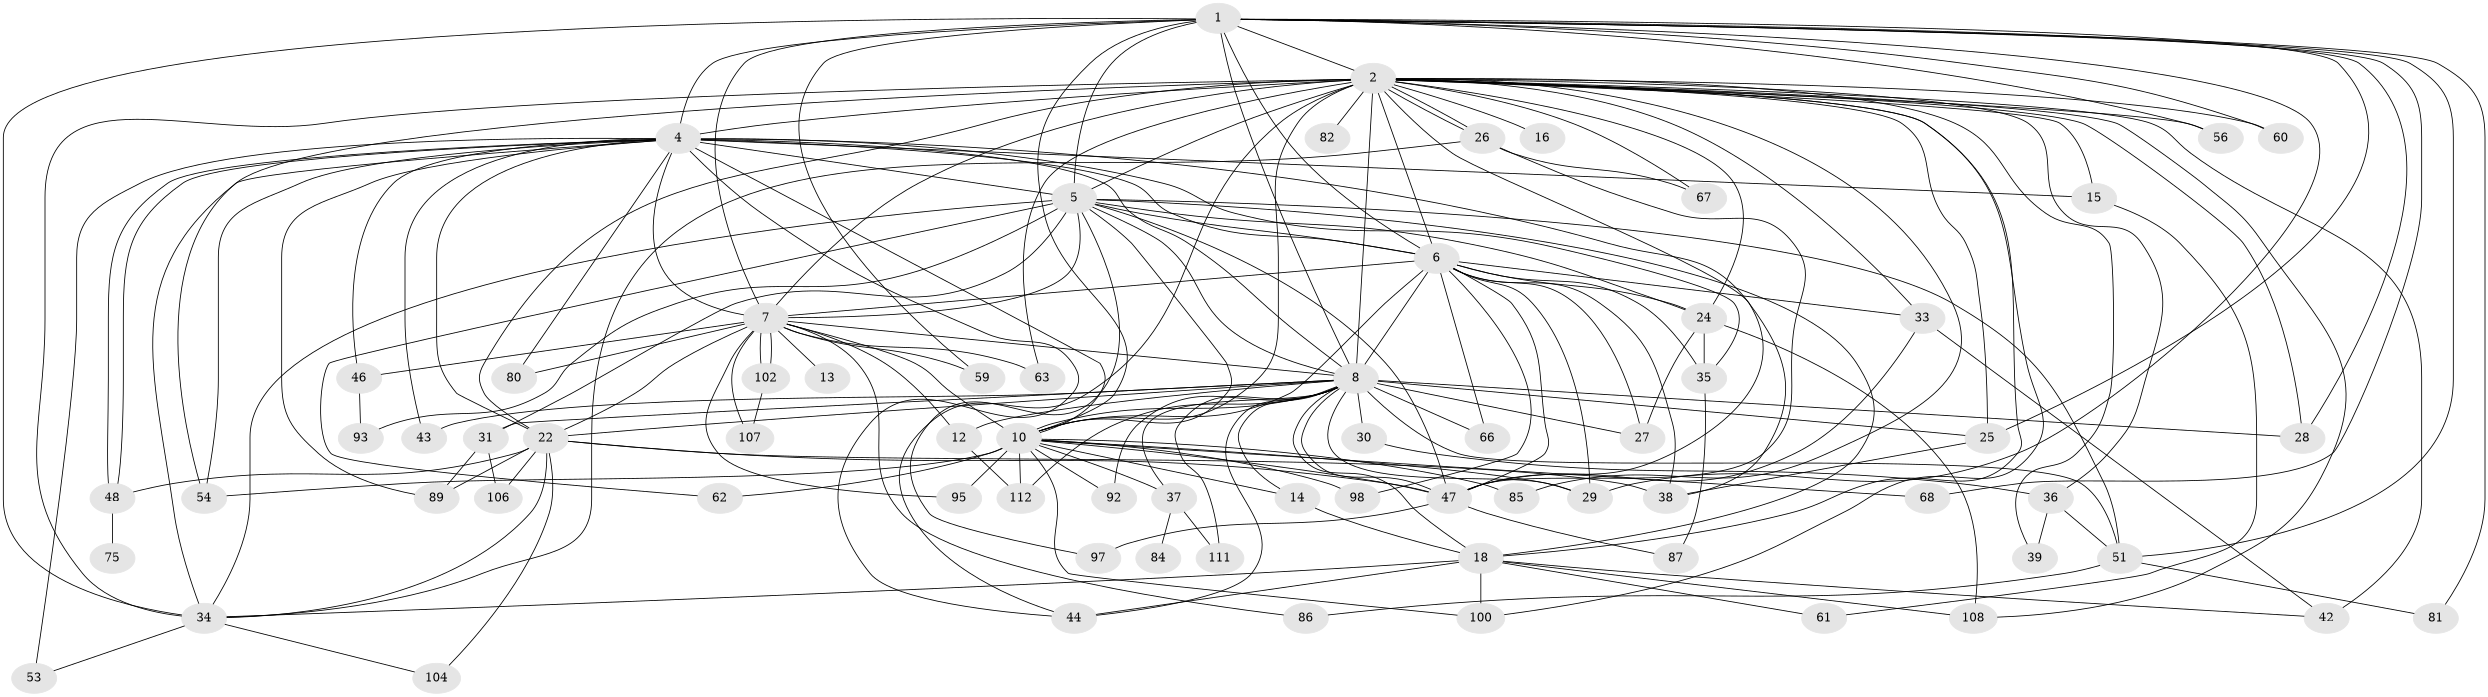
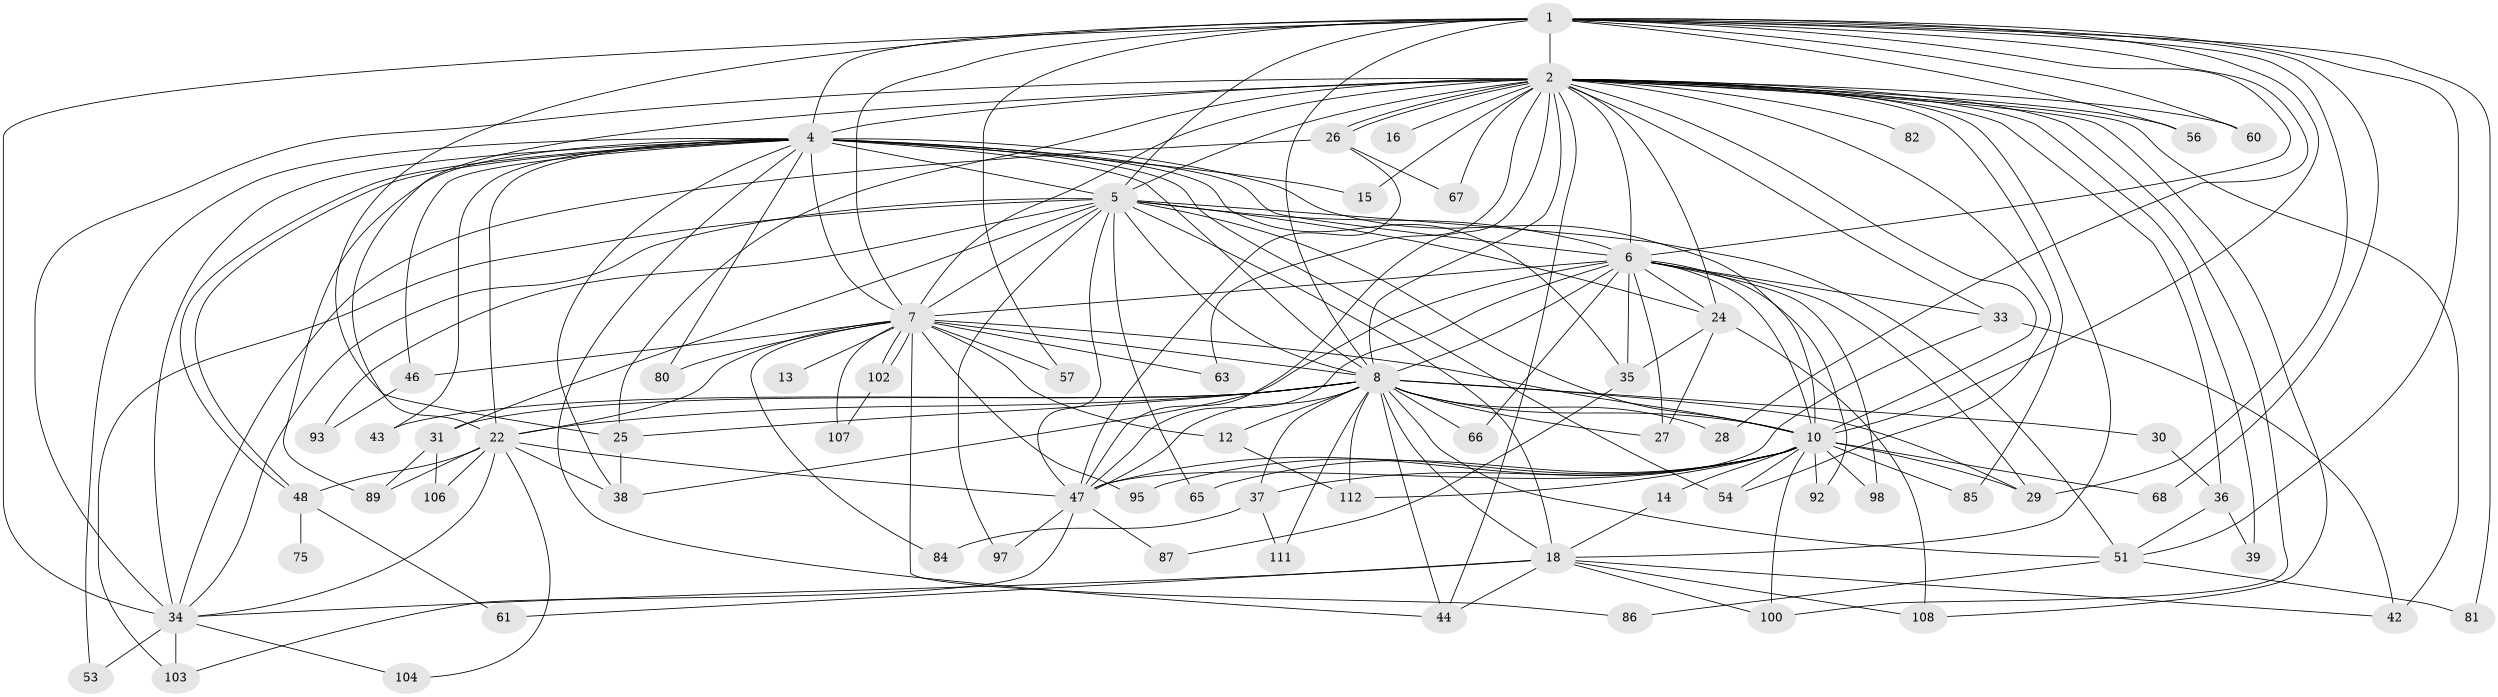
edge "2" -- "28": removed
node "59": label "59" -> "57"
edge "8" -- "92": now "6" -- "92"
edge "8" -- "14": removed
edge "7" -- "84": added
node "62": label "62" -> "65"
edge "15" -- "61": now "48" -- "61"
node "103": added
